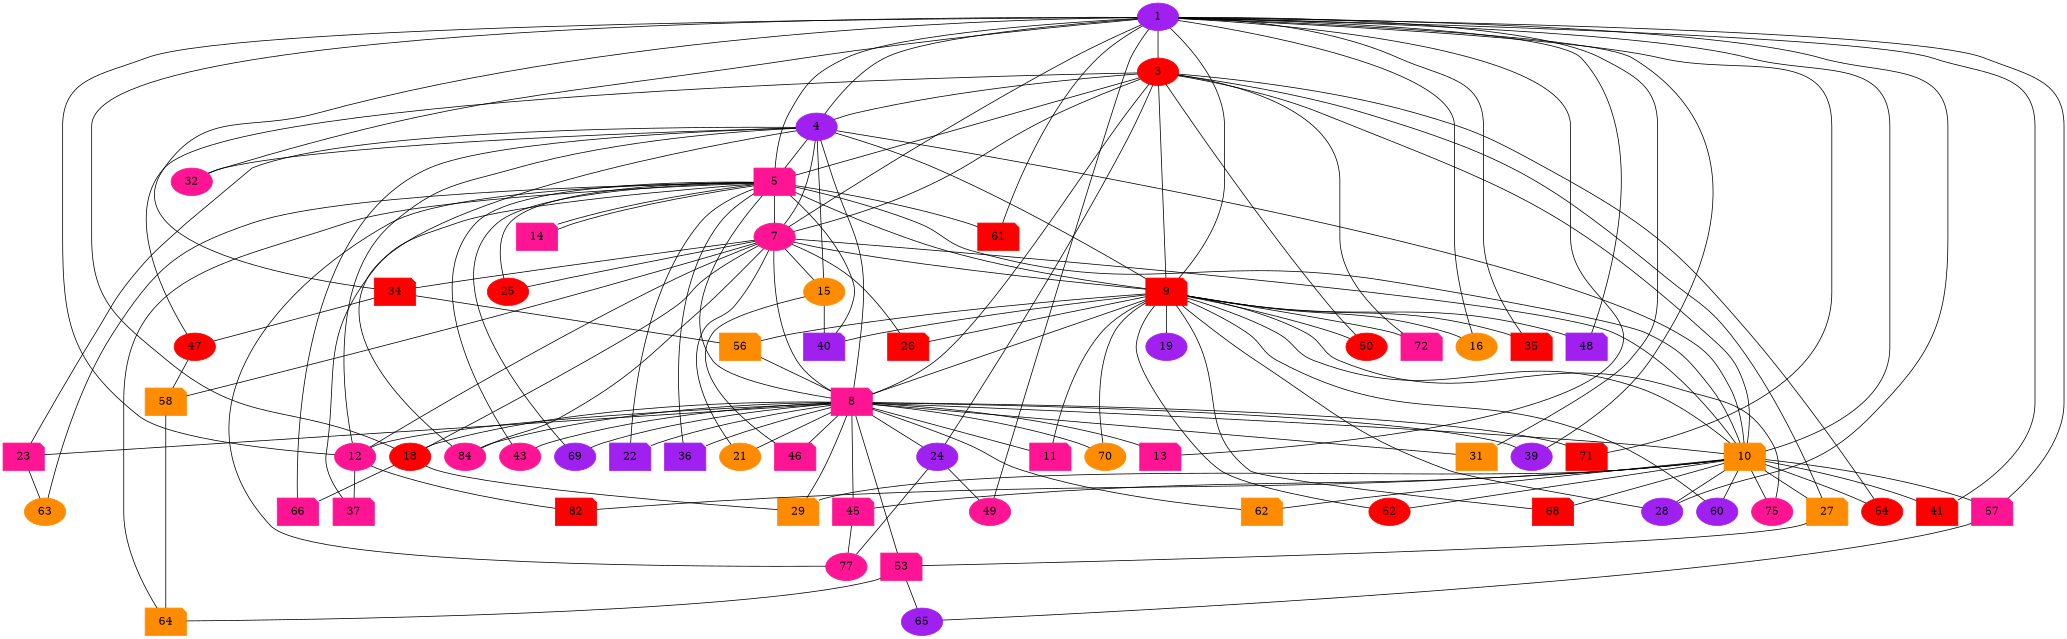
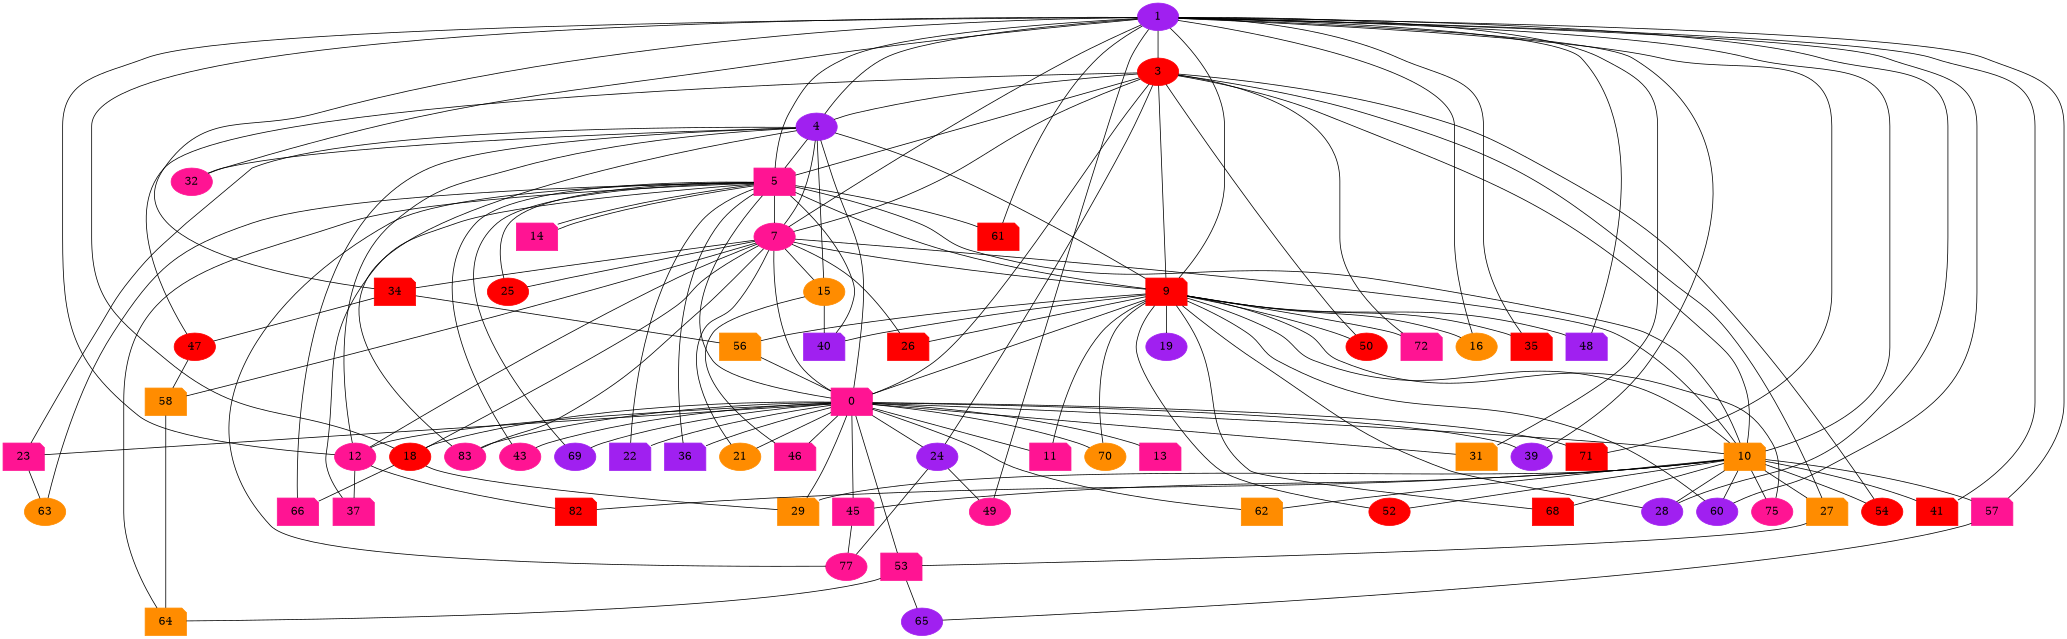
edge "4" -- "10": removed
edge "1" -- "13": now "1" -- "60"
node "8": label "8" -> "0"
node "84": label "84" -> "83"
